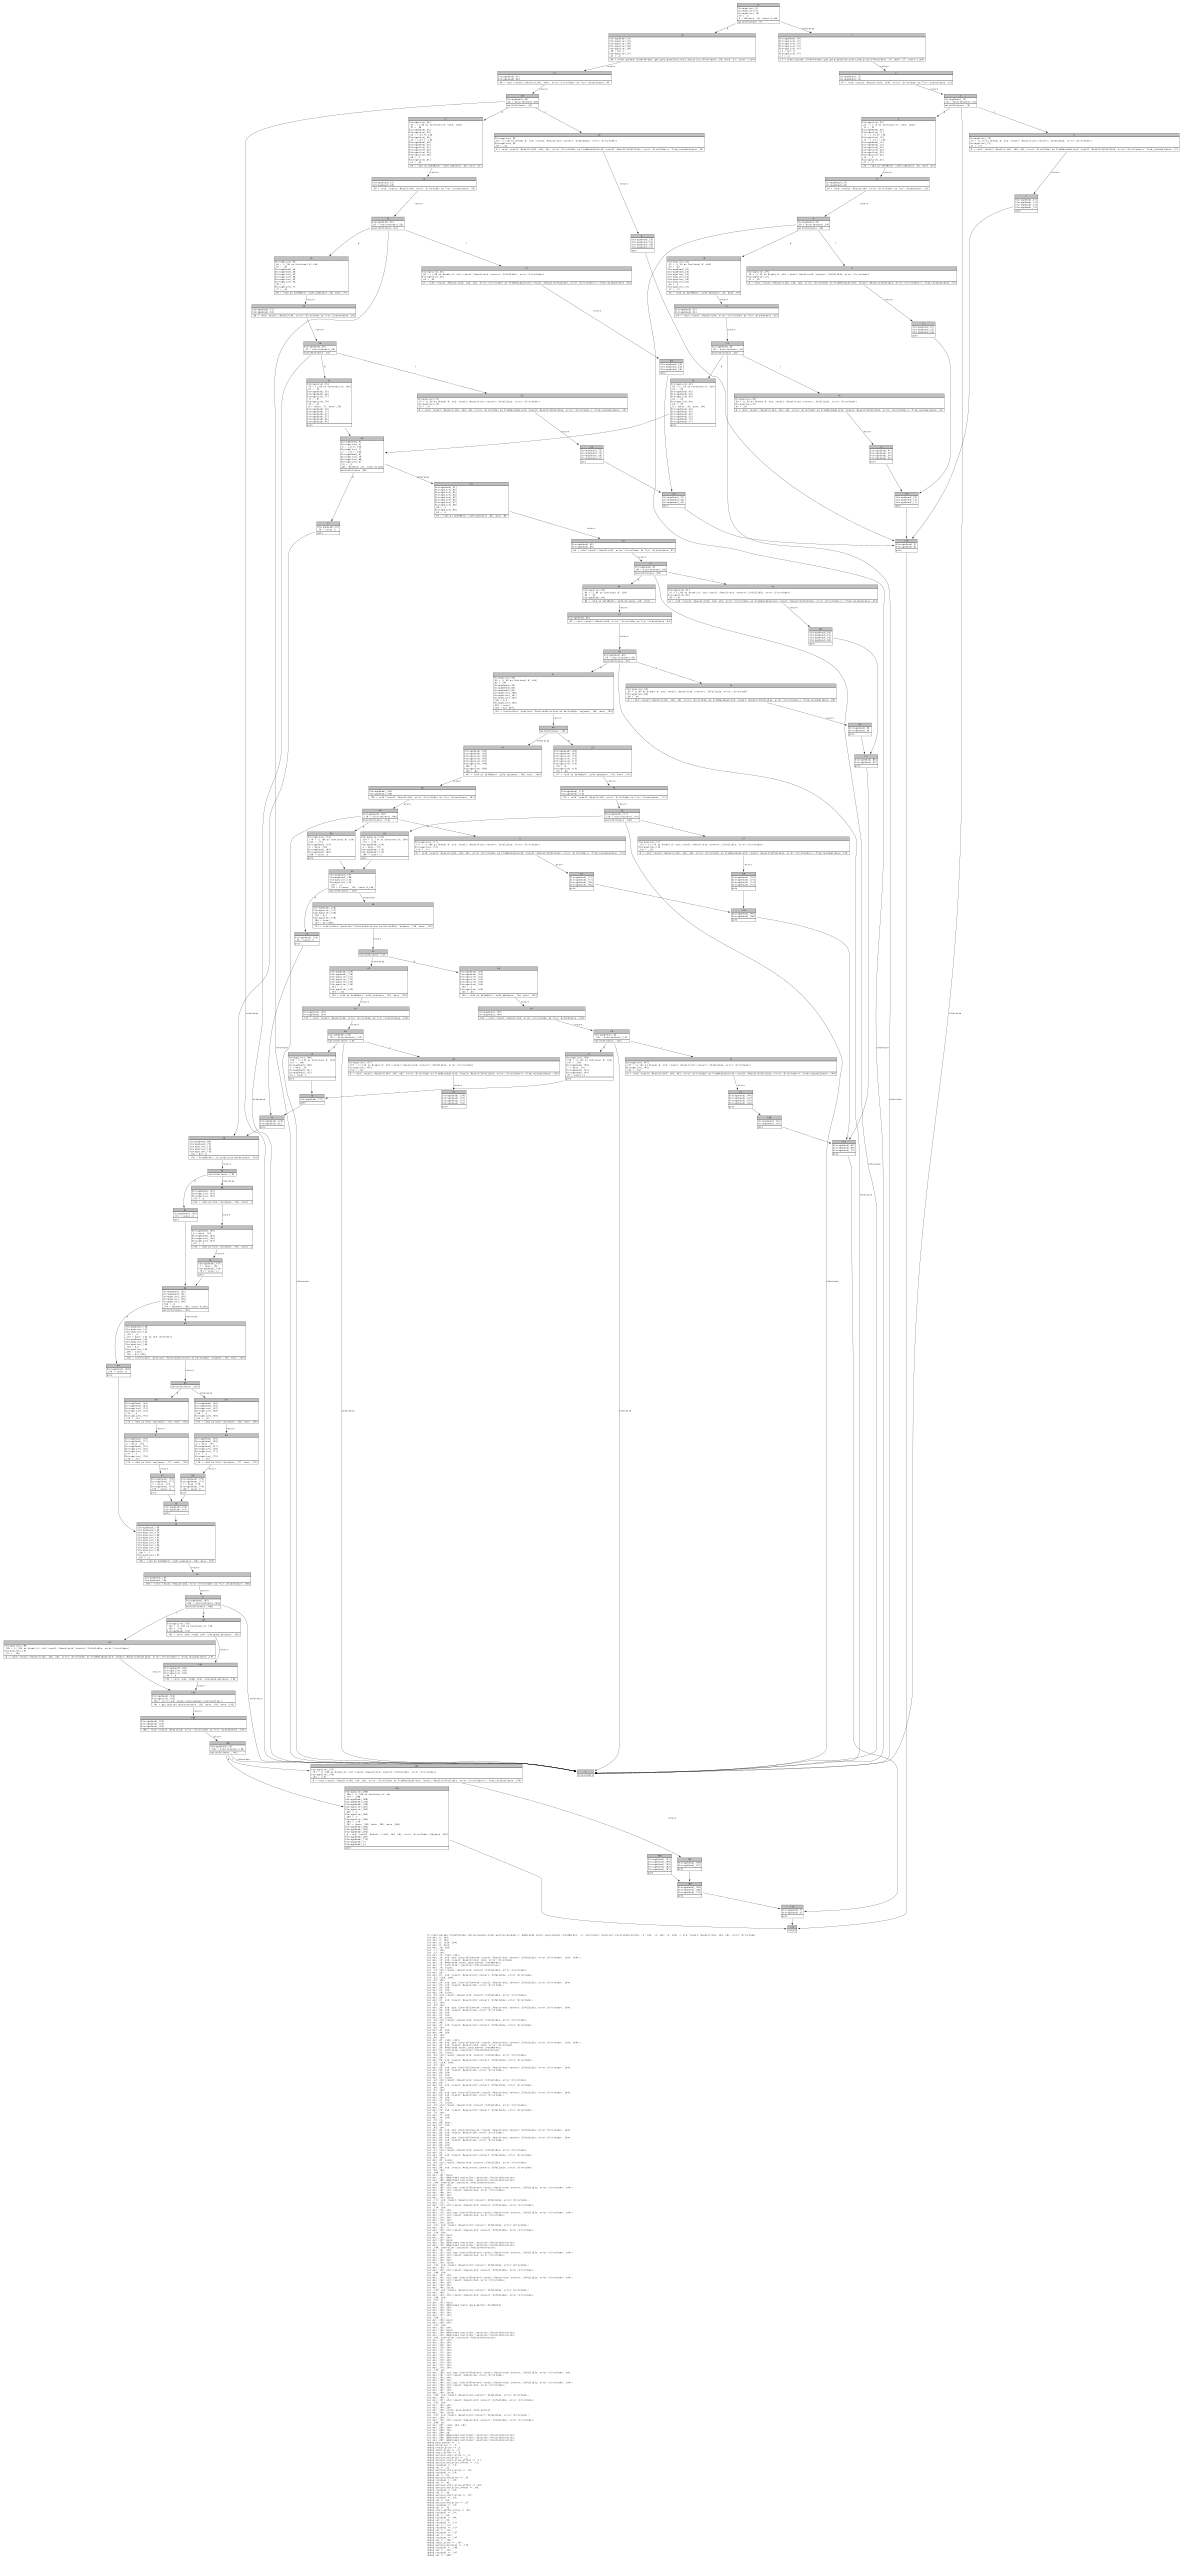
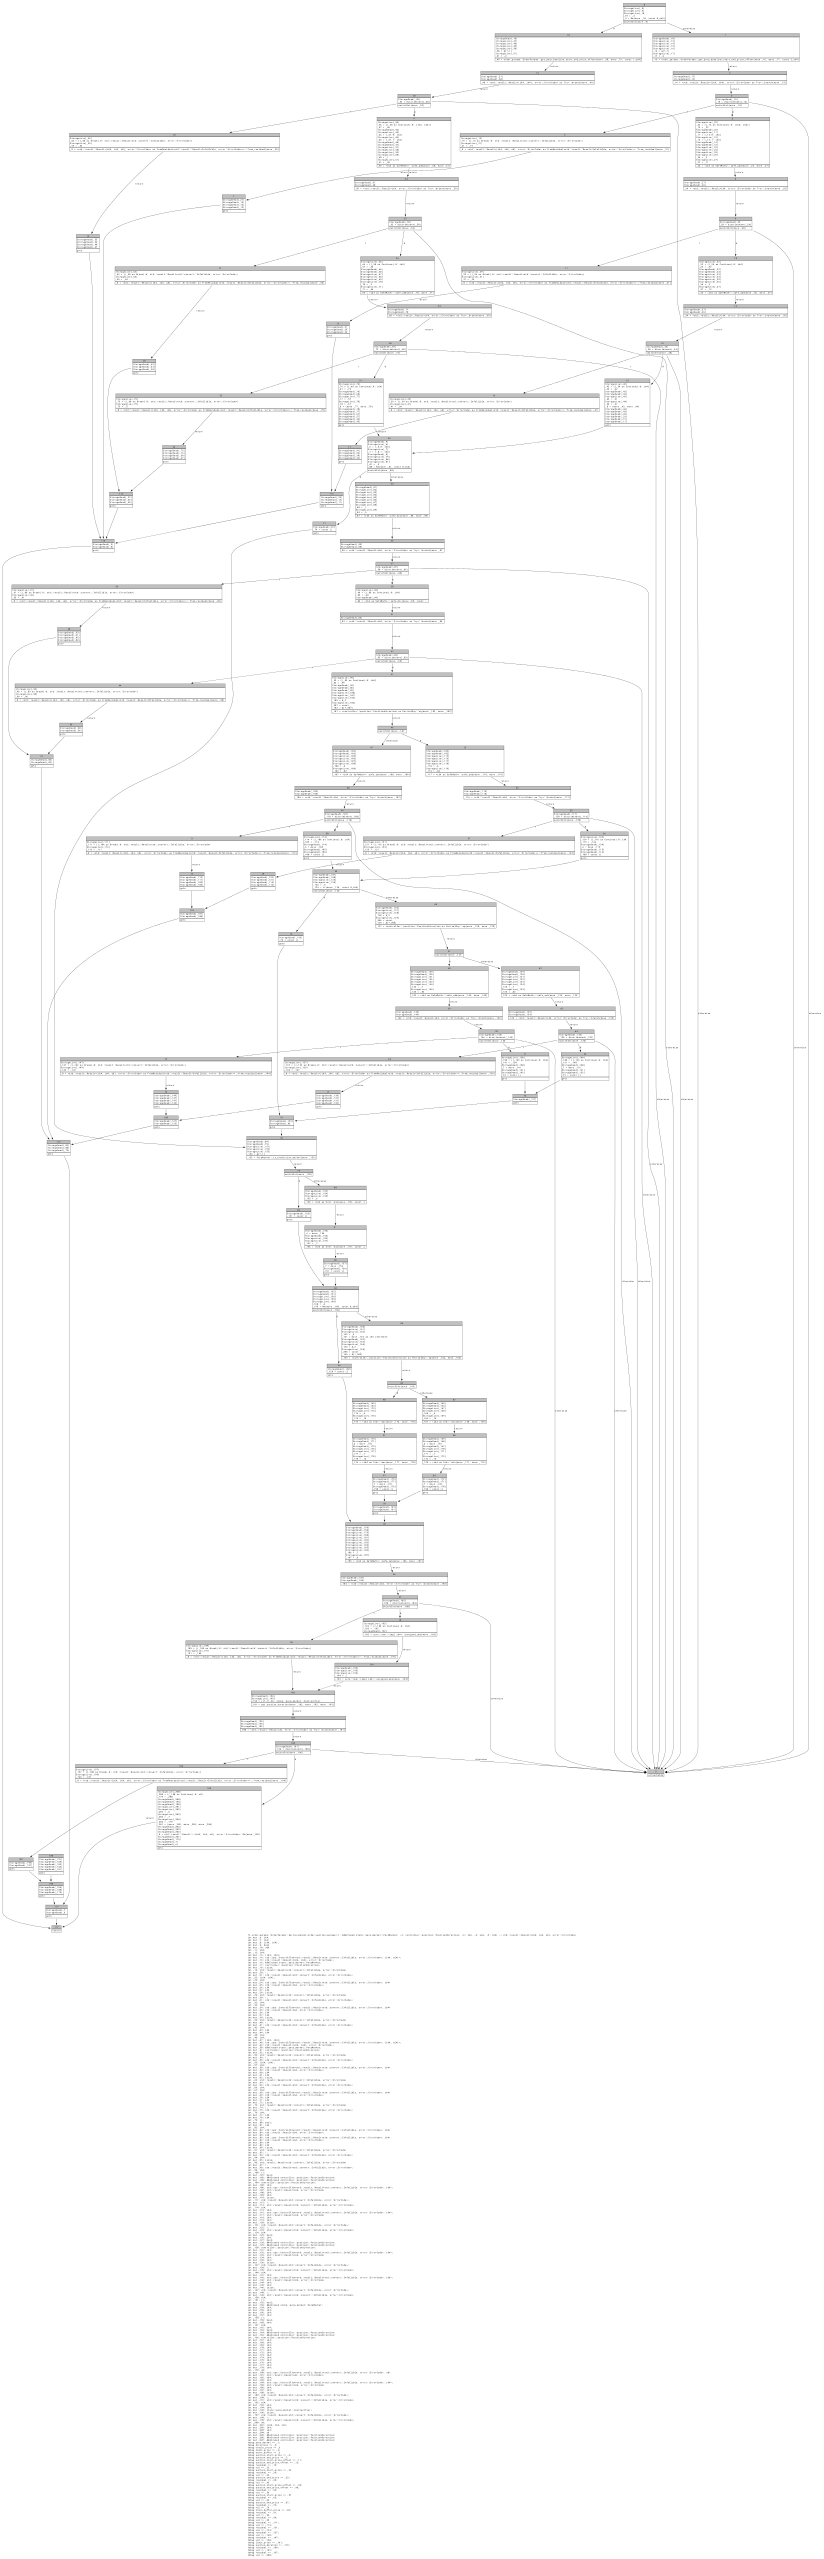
edge "67" -> "109": added
